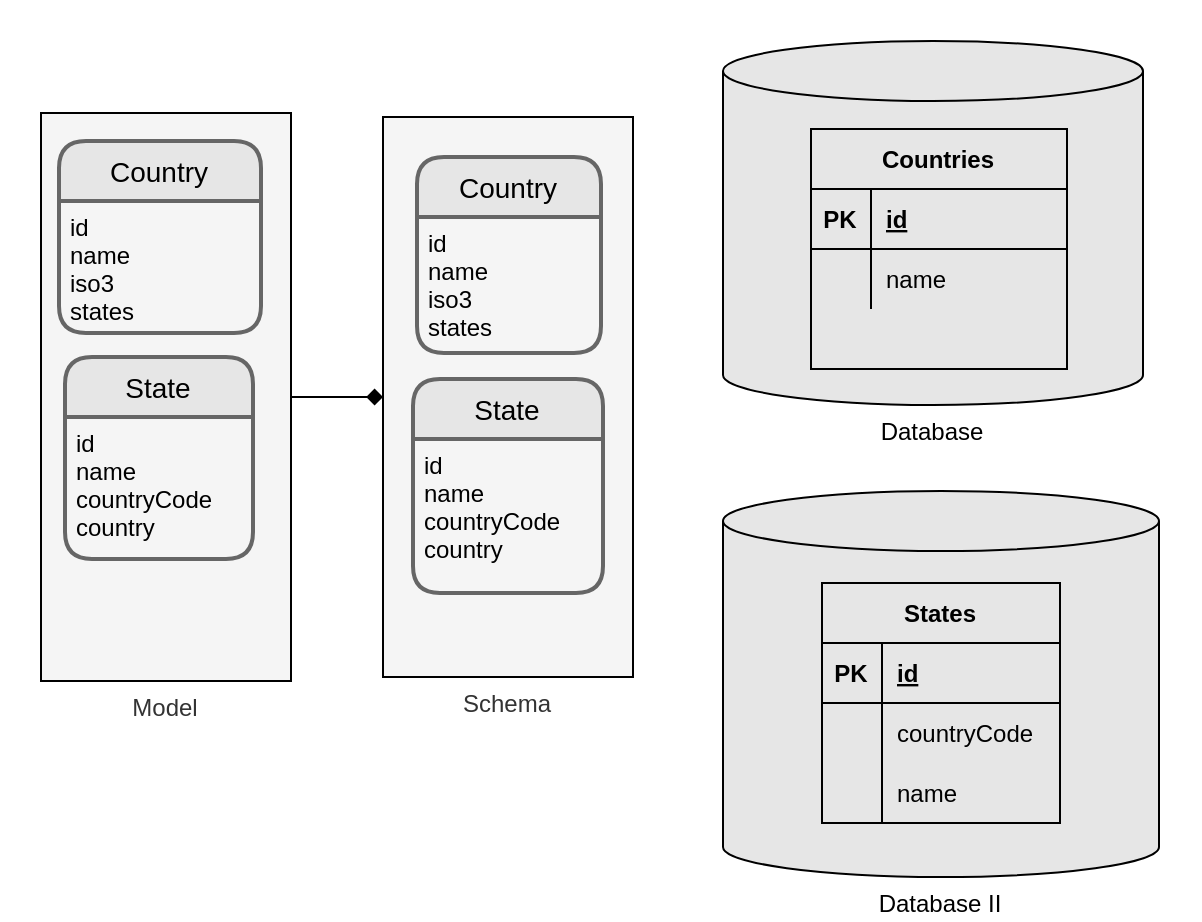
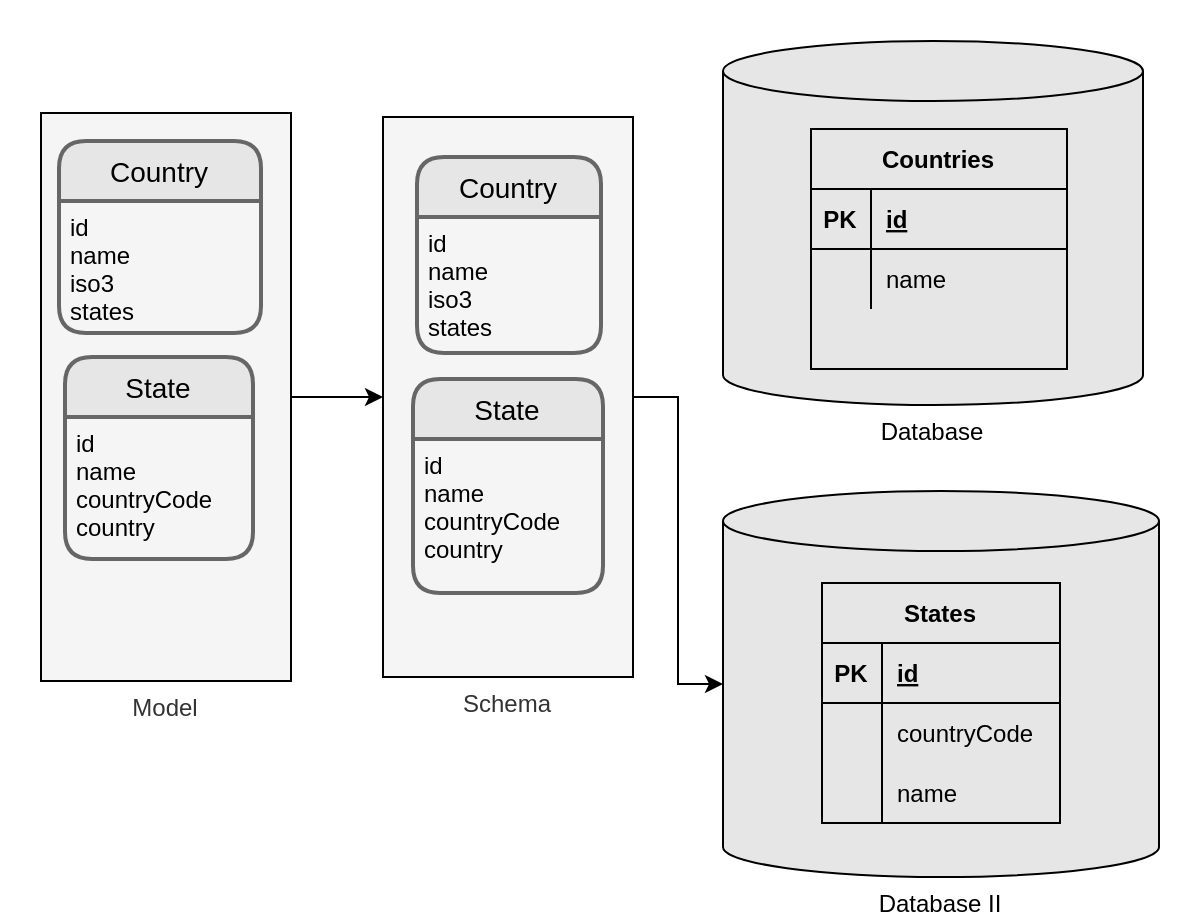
edge "Model" -> "Schema": arrowhead diamond -> classic
edge "Schema" -> "Database II": added
